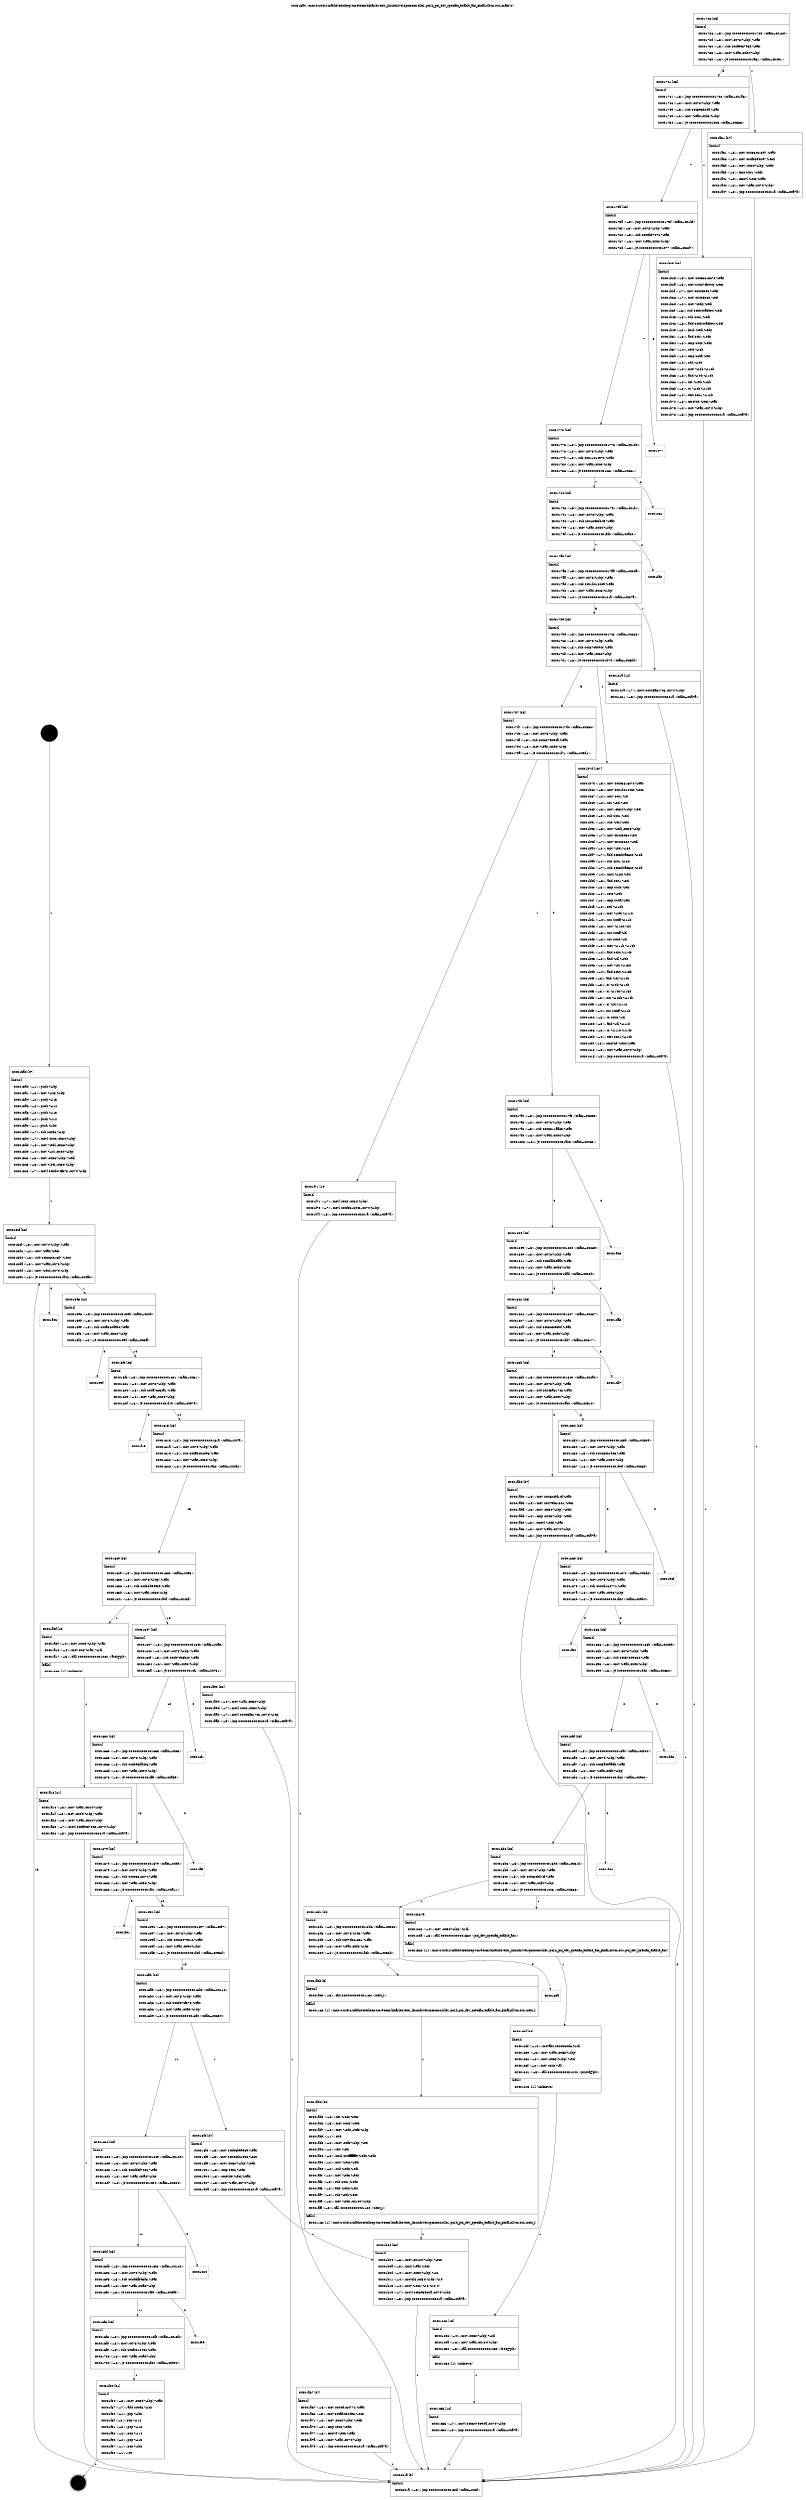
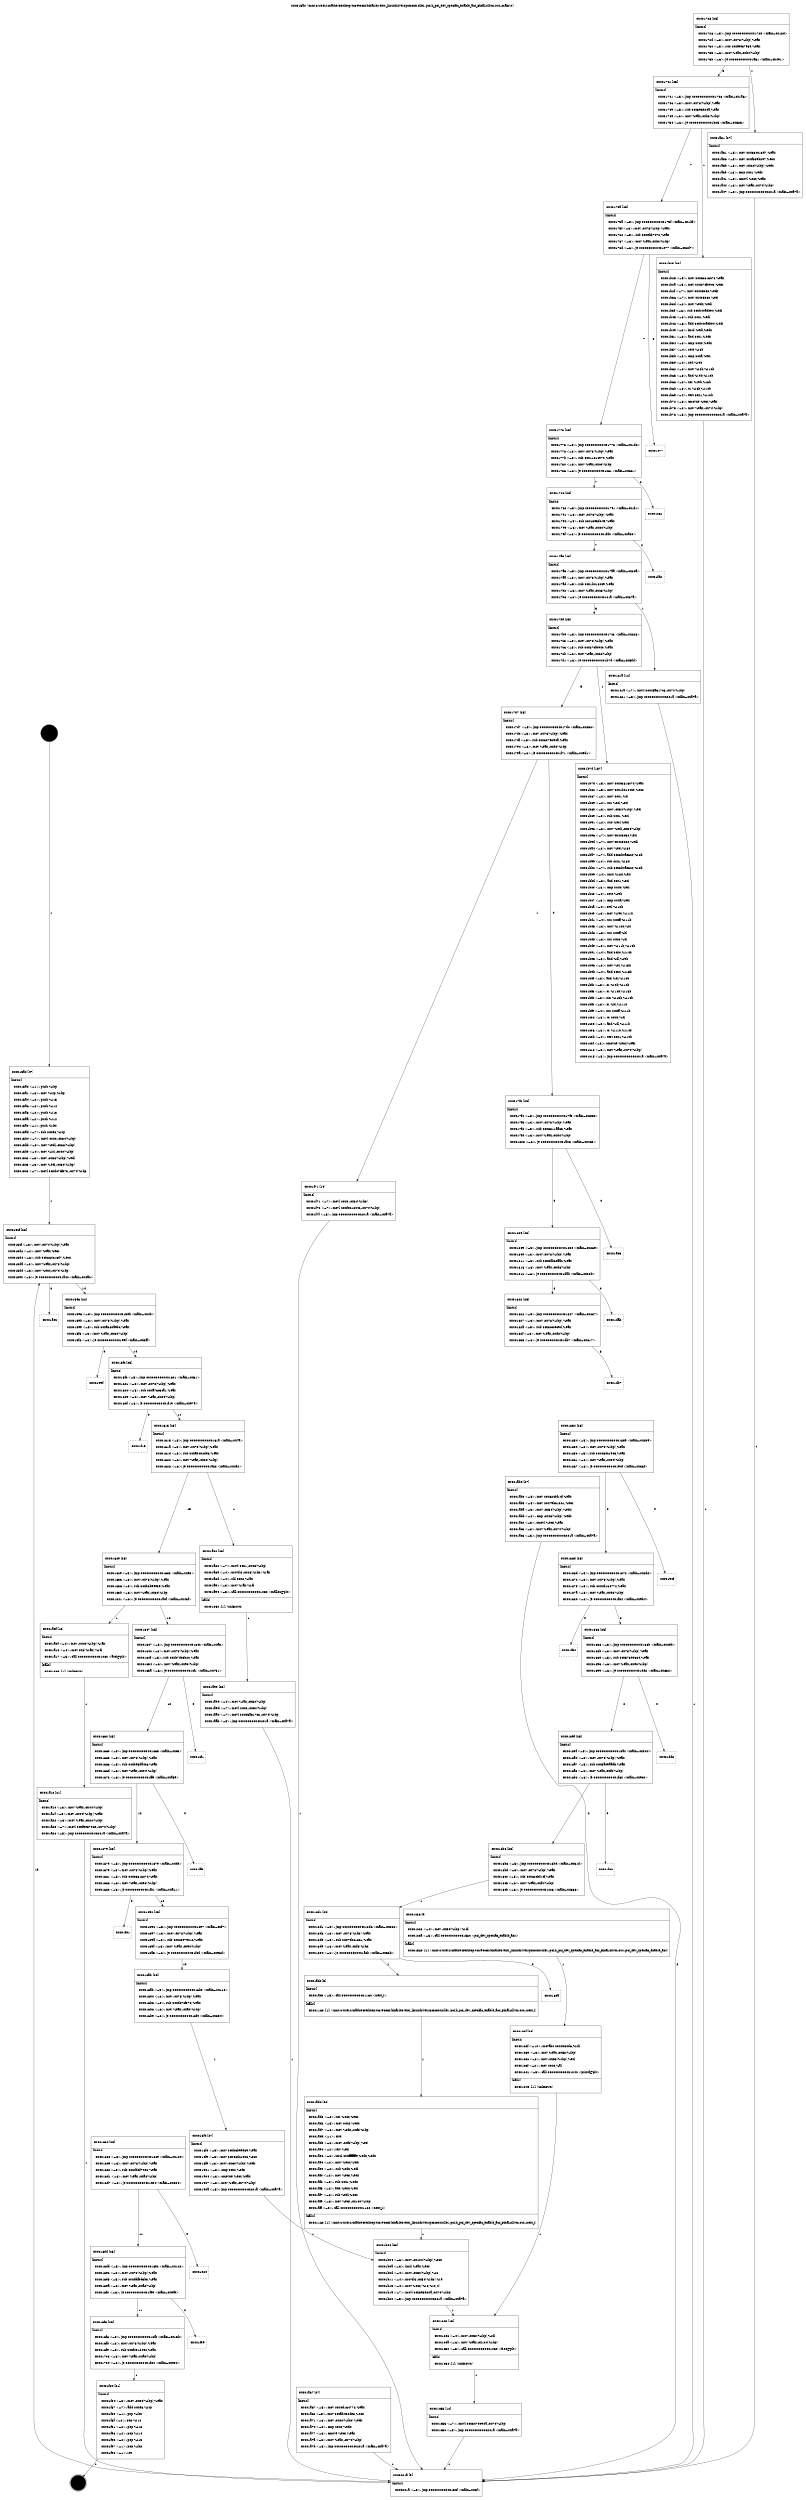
edge "0x4015cf [23]" -> "0x4015e6 [22]": label " 1" -> " 14"
node "0x40183b [25]": removed
node "0x401a82 [23]": added
edge "0x401b7d [157]" -> "0x40201a [5]": removed, label "1"
edge "0x4018b8 [25]" -> "0x401c26 [9]": removed, label "1"
edge "0x4016ab [25]" -> "0x4016c4 [25]": removed, label "11"
edge "0x401b04 [33]" -> "0x40201a [5]": now "0x401b04 [33]" -> "0x401c46 [15]"
